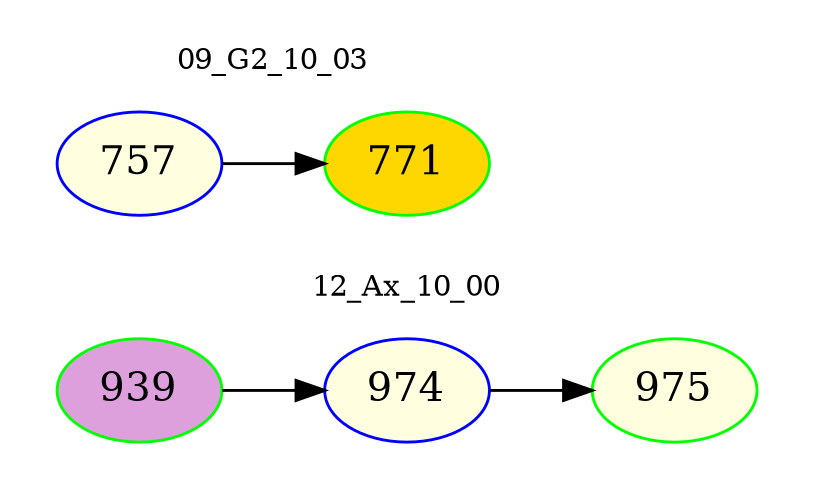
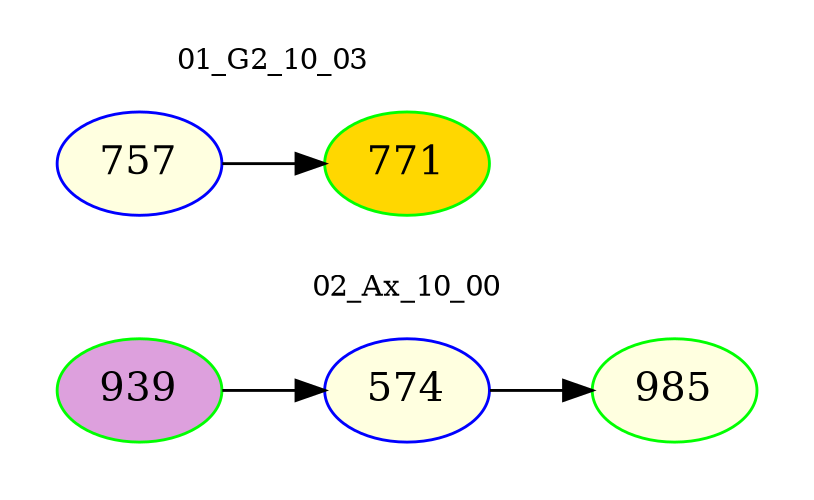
cluster "09_G2_10_03": label "09_G2_10_03" -> "01_G2_10_03"
cluster "12_Ax_10_00": label "12_Ax_10_00" -> "02_Ax_10_00"
node "974": label "974" -> "574"
node "975": label "975" -> "985"
